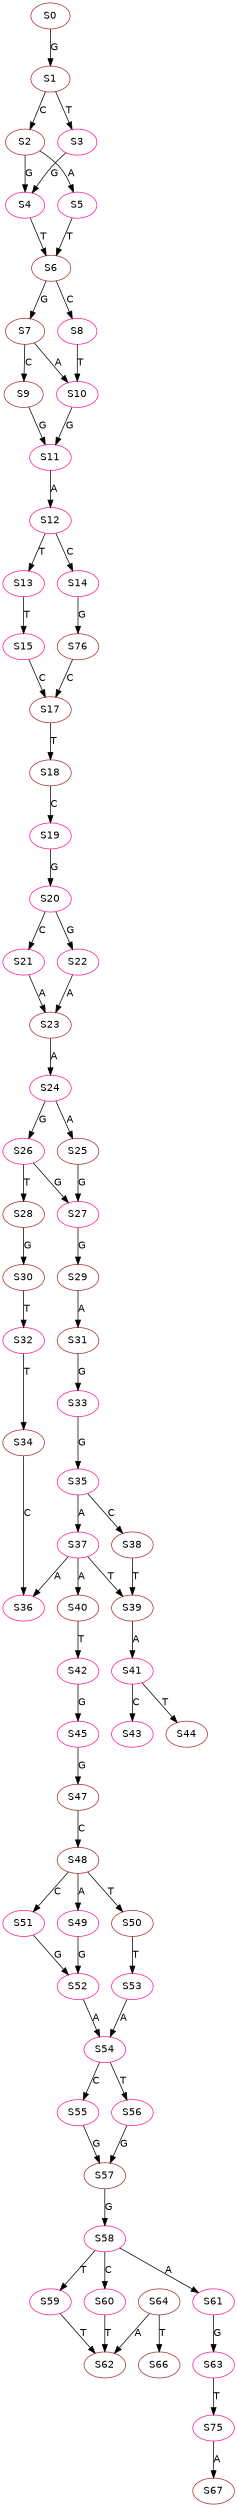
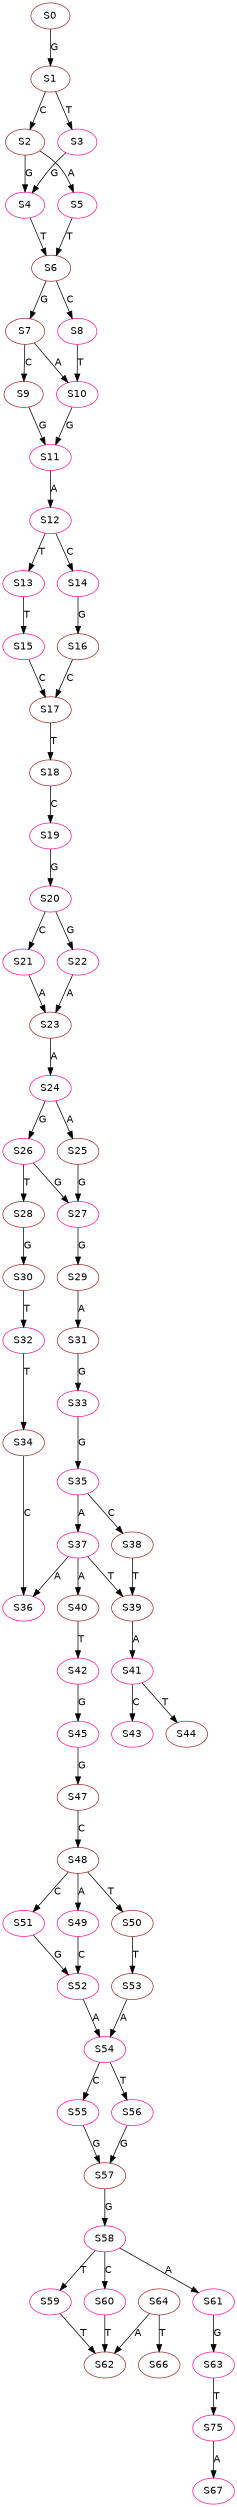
node "S76": label "S76" -> "S16"
edge "S49" -> "S52": label "G" -> "C"
node "S53": color deeppink -> brown
node "S67": color brown -> deeppink
